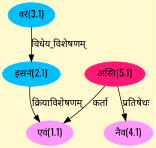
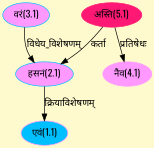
node "वरं(3.1)": fillcolor #00bfff -> #ff99ff
node "हसनं(2.1)": fillcolor #00bfff -> #ff99ff
edge "अस्ति(5.1)" -> "एवं(1.1)": now "अस्ति(5.1)" -> "हसनं(2.1)"
node "एवं(1.1)": fillcolor #ff99ff -> #00bfff
